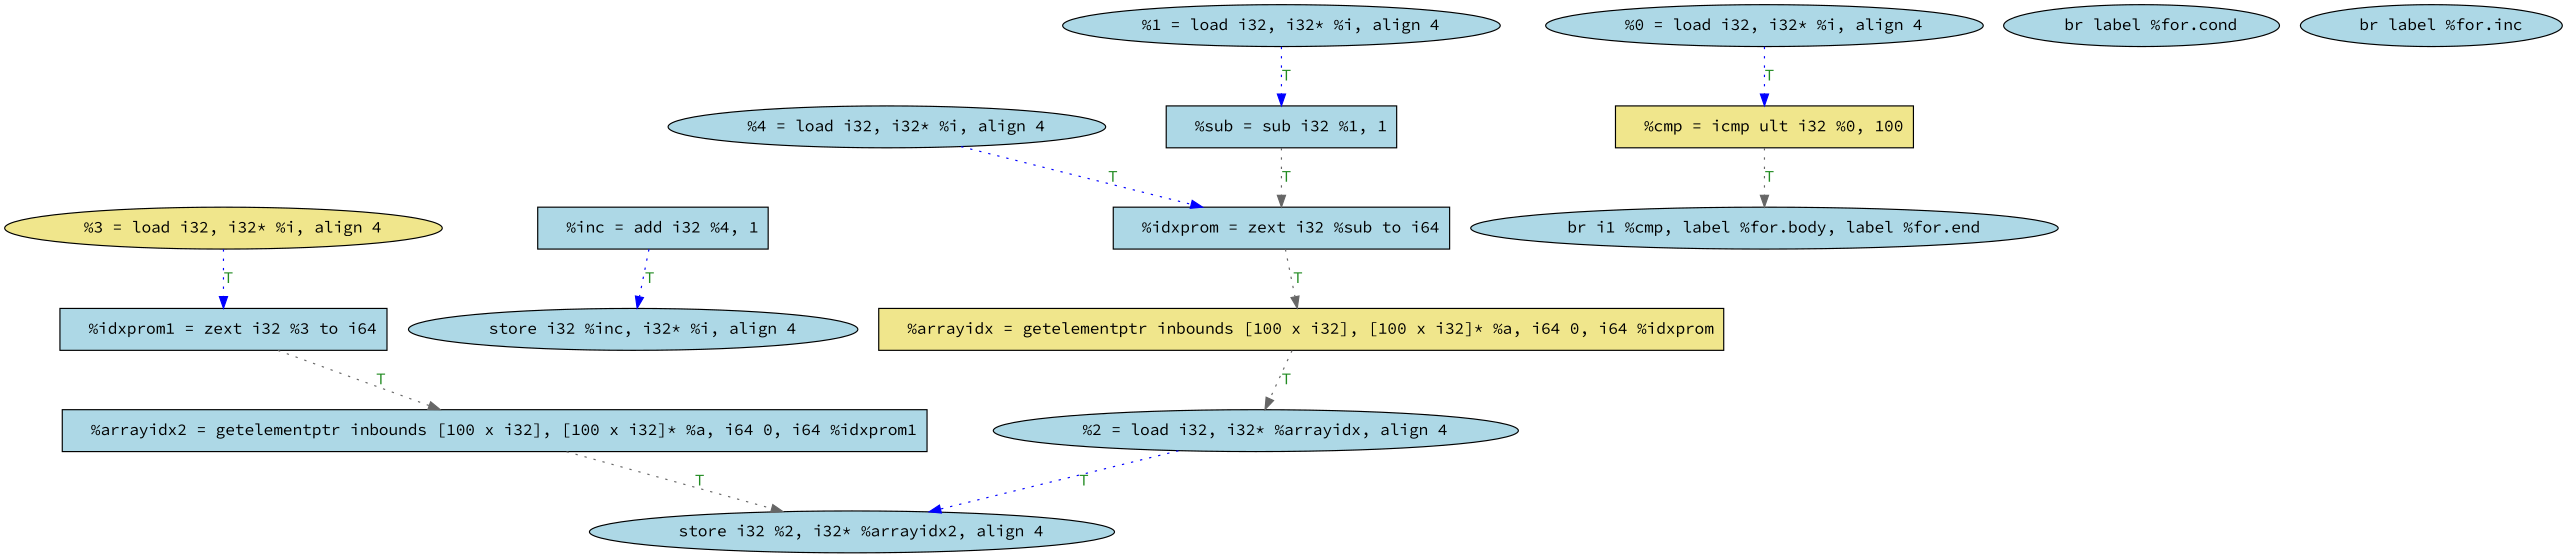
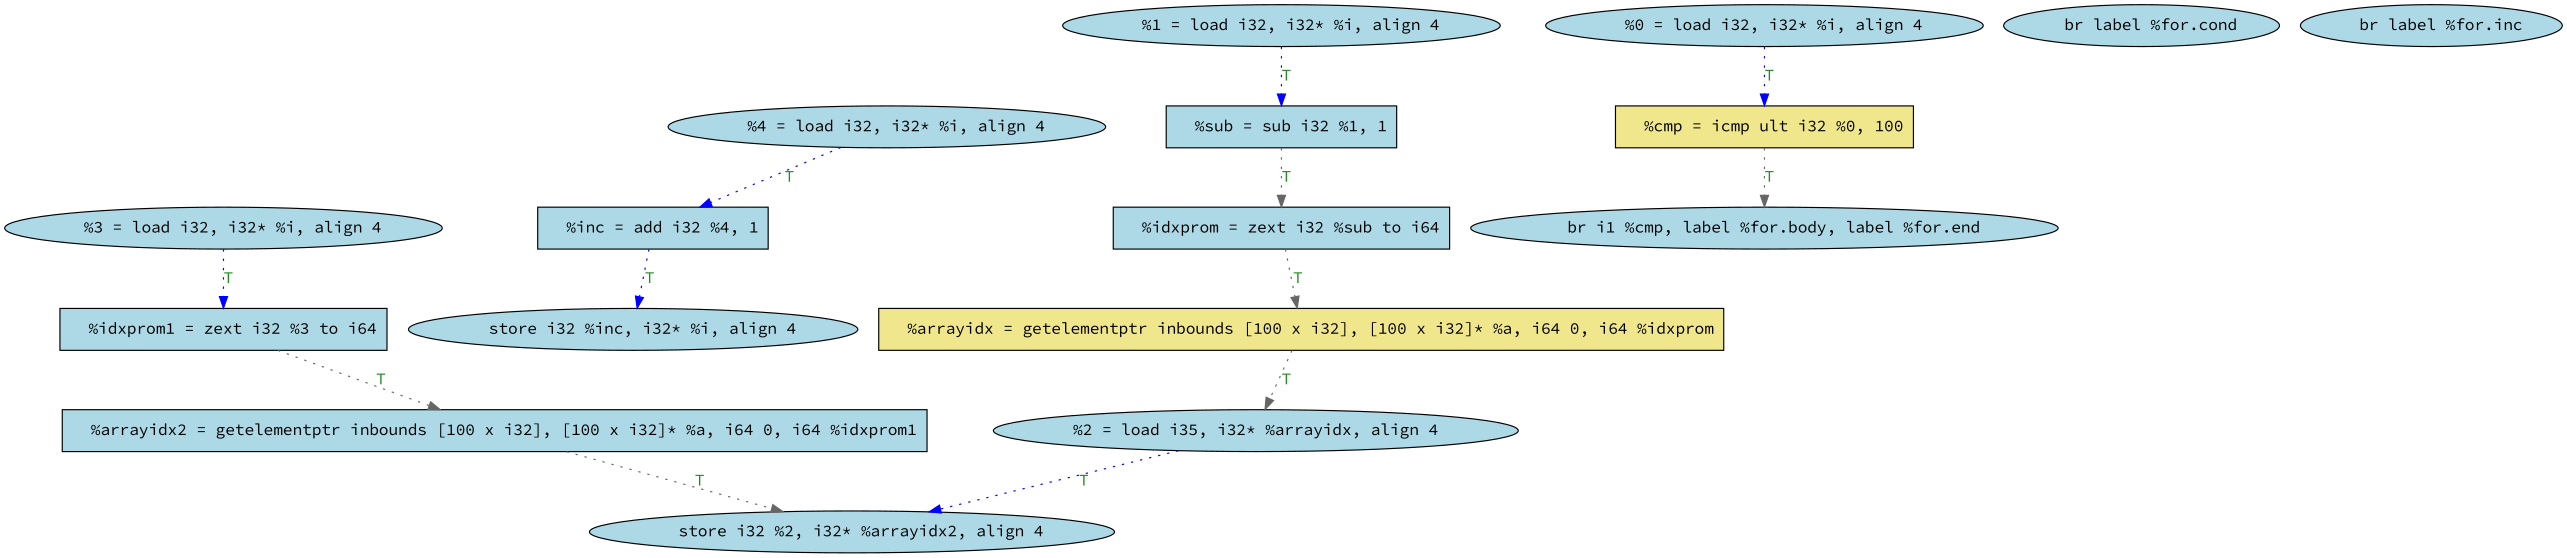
edge "%4 = load i32, i32* %i, align 4" -> "%idxprom = zext i32 %sub to i64": now "%4 = load i32, i32* %i, align 4" -> "%inc = add i32 %4, 1"
node "%3 = load i32, i32* %i, align 4": fillcolor khaki -> lightblue
node "%2 = load i32, i32* %arrayidx, align 4": label "%2 = load i32, i32* %arrayidx, align 4" -> "%2 = load i35, i32* %arrayidx, align 4"
